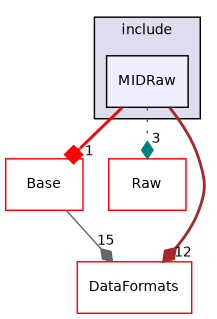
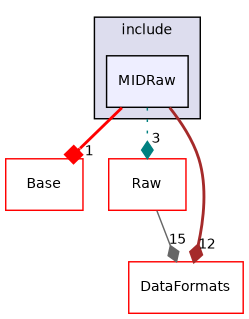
edge "Base" -> "DataFormats": now "Raw" -> "DataFormats"
